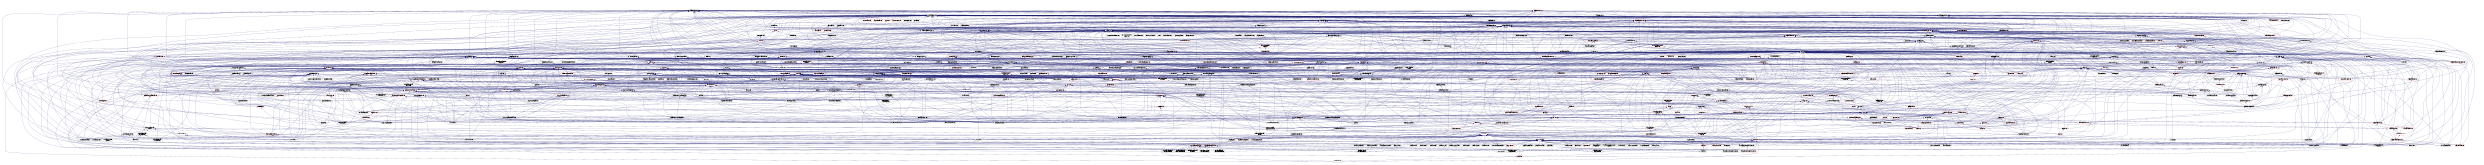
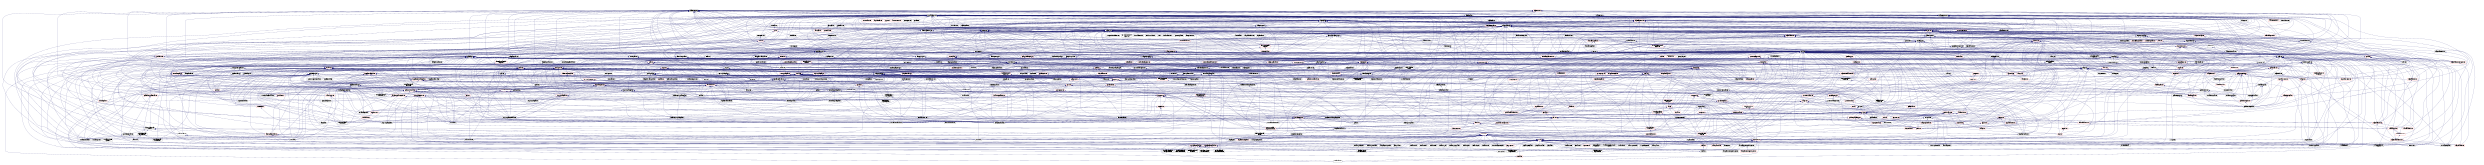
node "when_each.hpp": added
